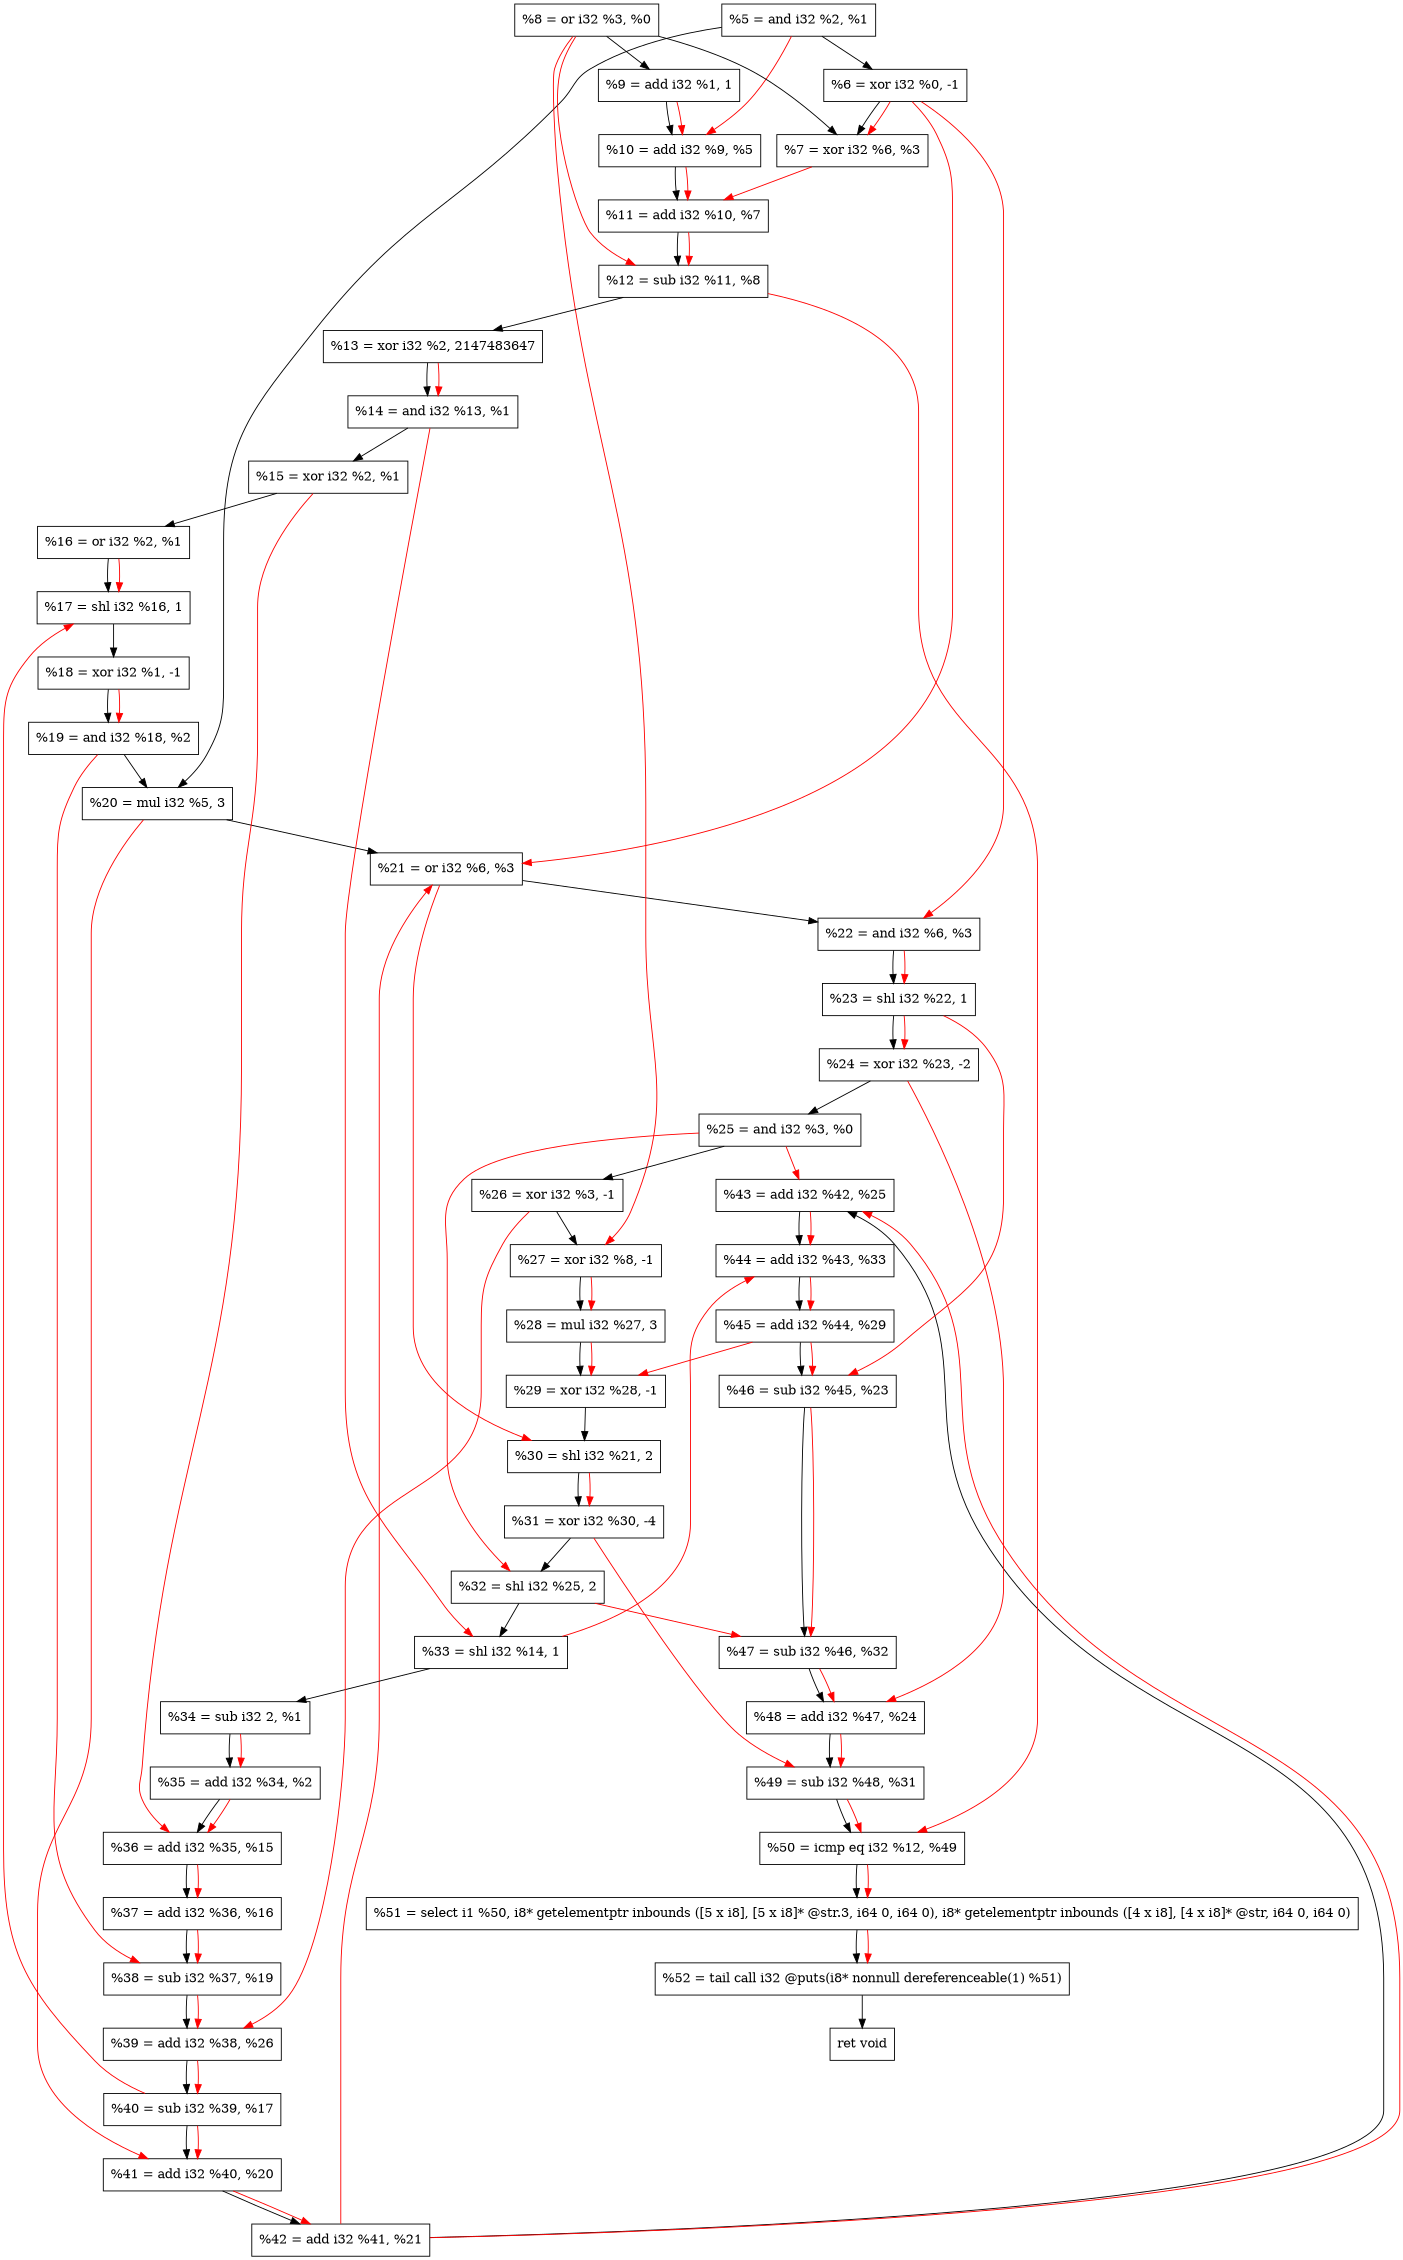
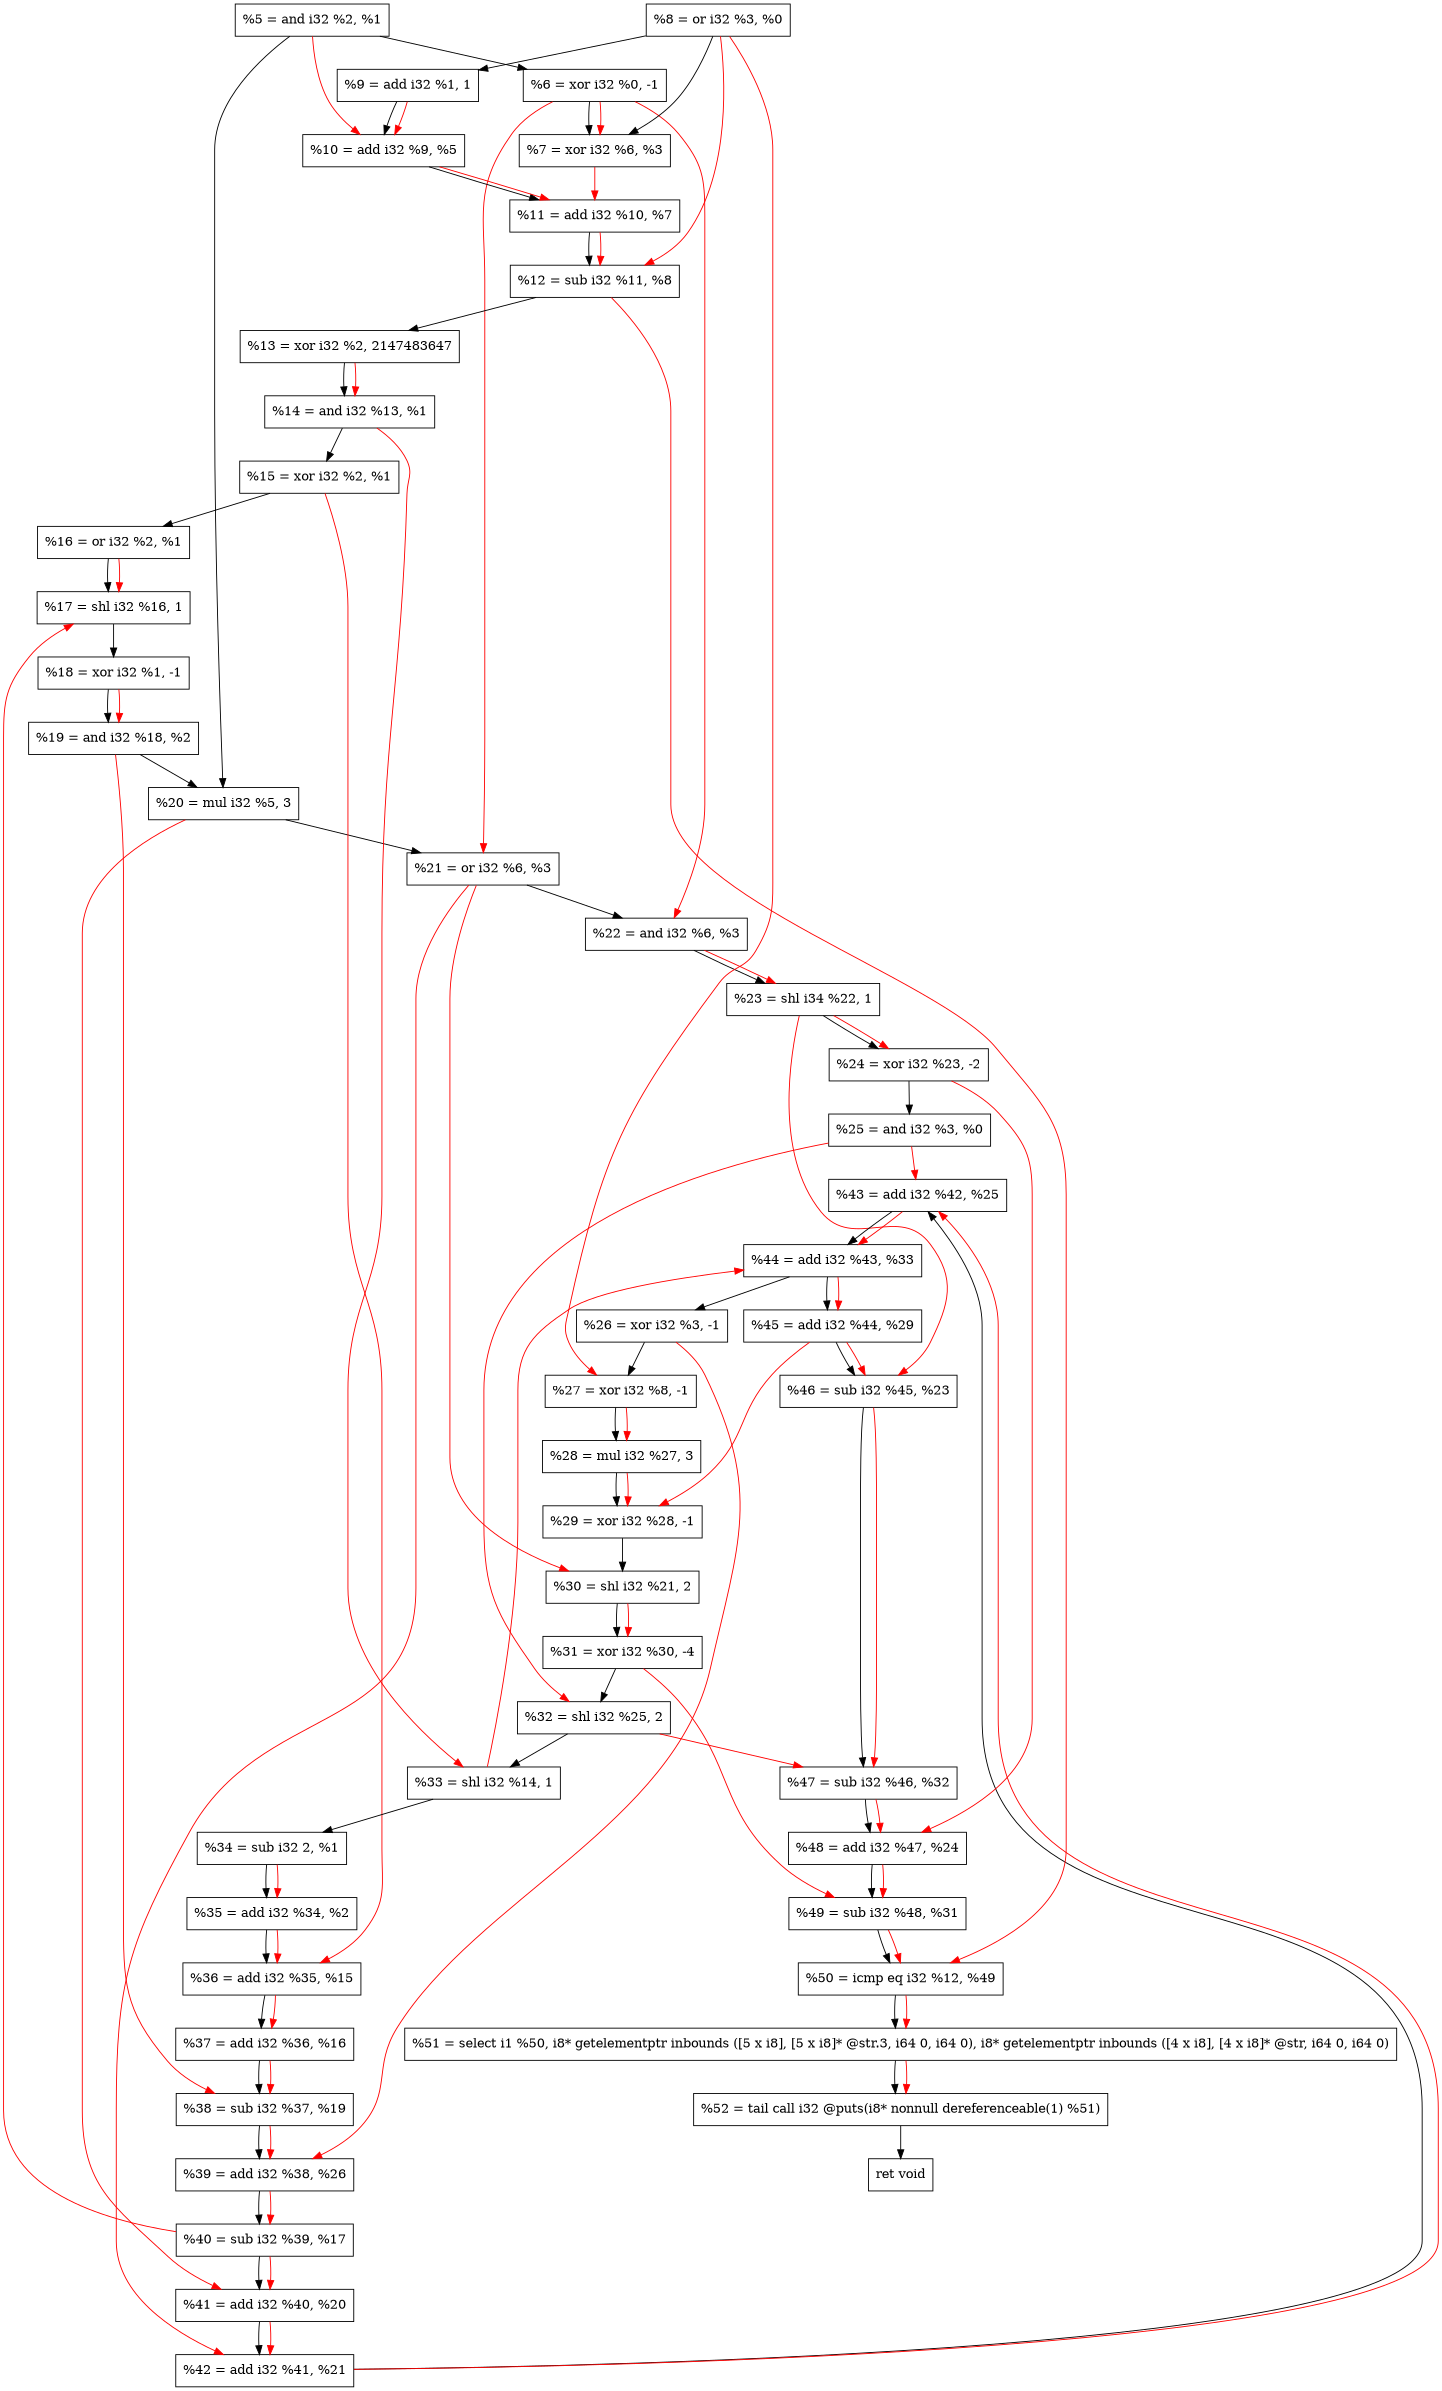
node "%23 = shl i32 %22, 1": label "%23 = shl i32 %22, 1" -> "%23 = shl i34 %22, 1"
edge "%25 = and i32 %3, %0" -> "%26 = xor i32 %3, -1": now "%44 = add i32 %43, %33" -> "%26 = xor i32 %3, -1"
edge "%42 = add i32 %41, %21" -> "%21 = or i32 %6, %3": reversed
